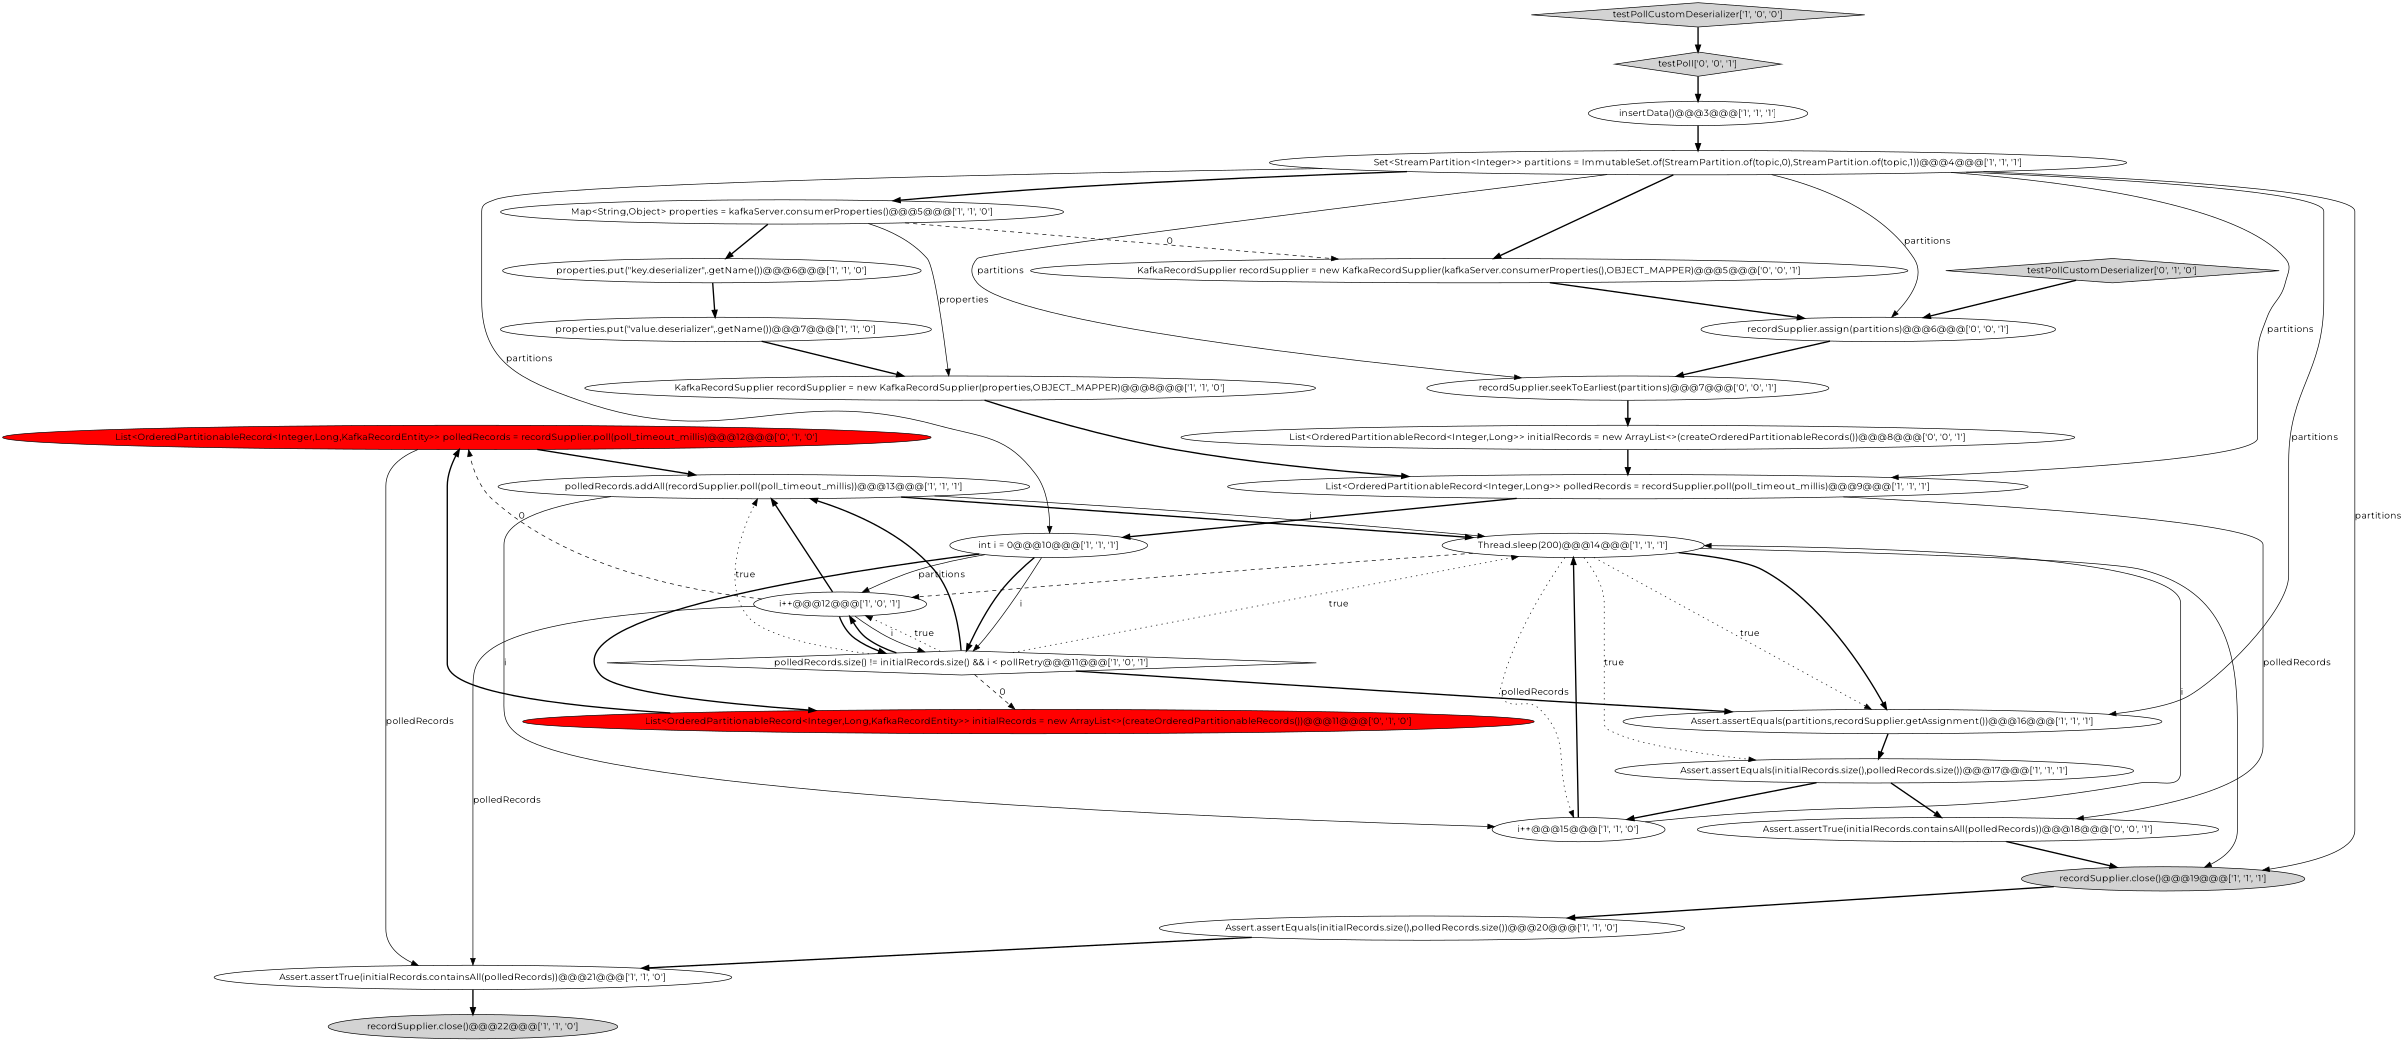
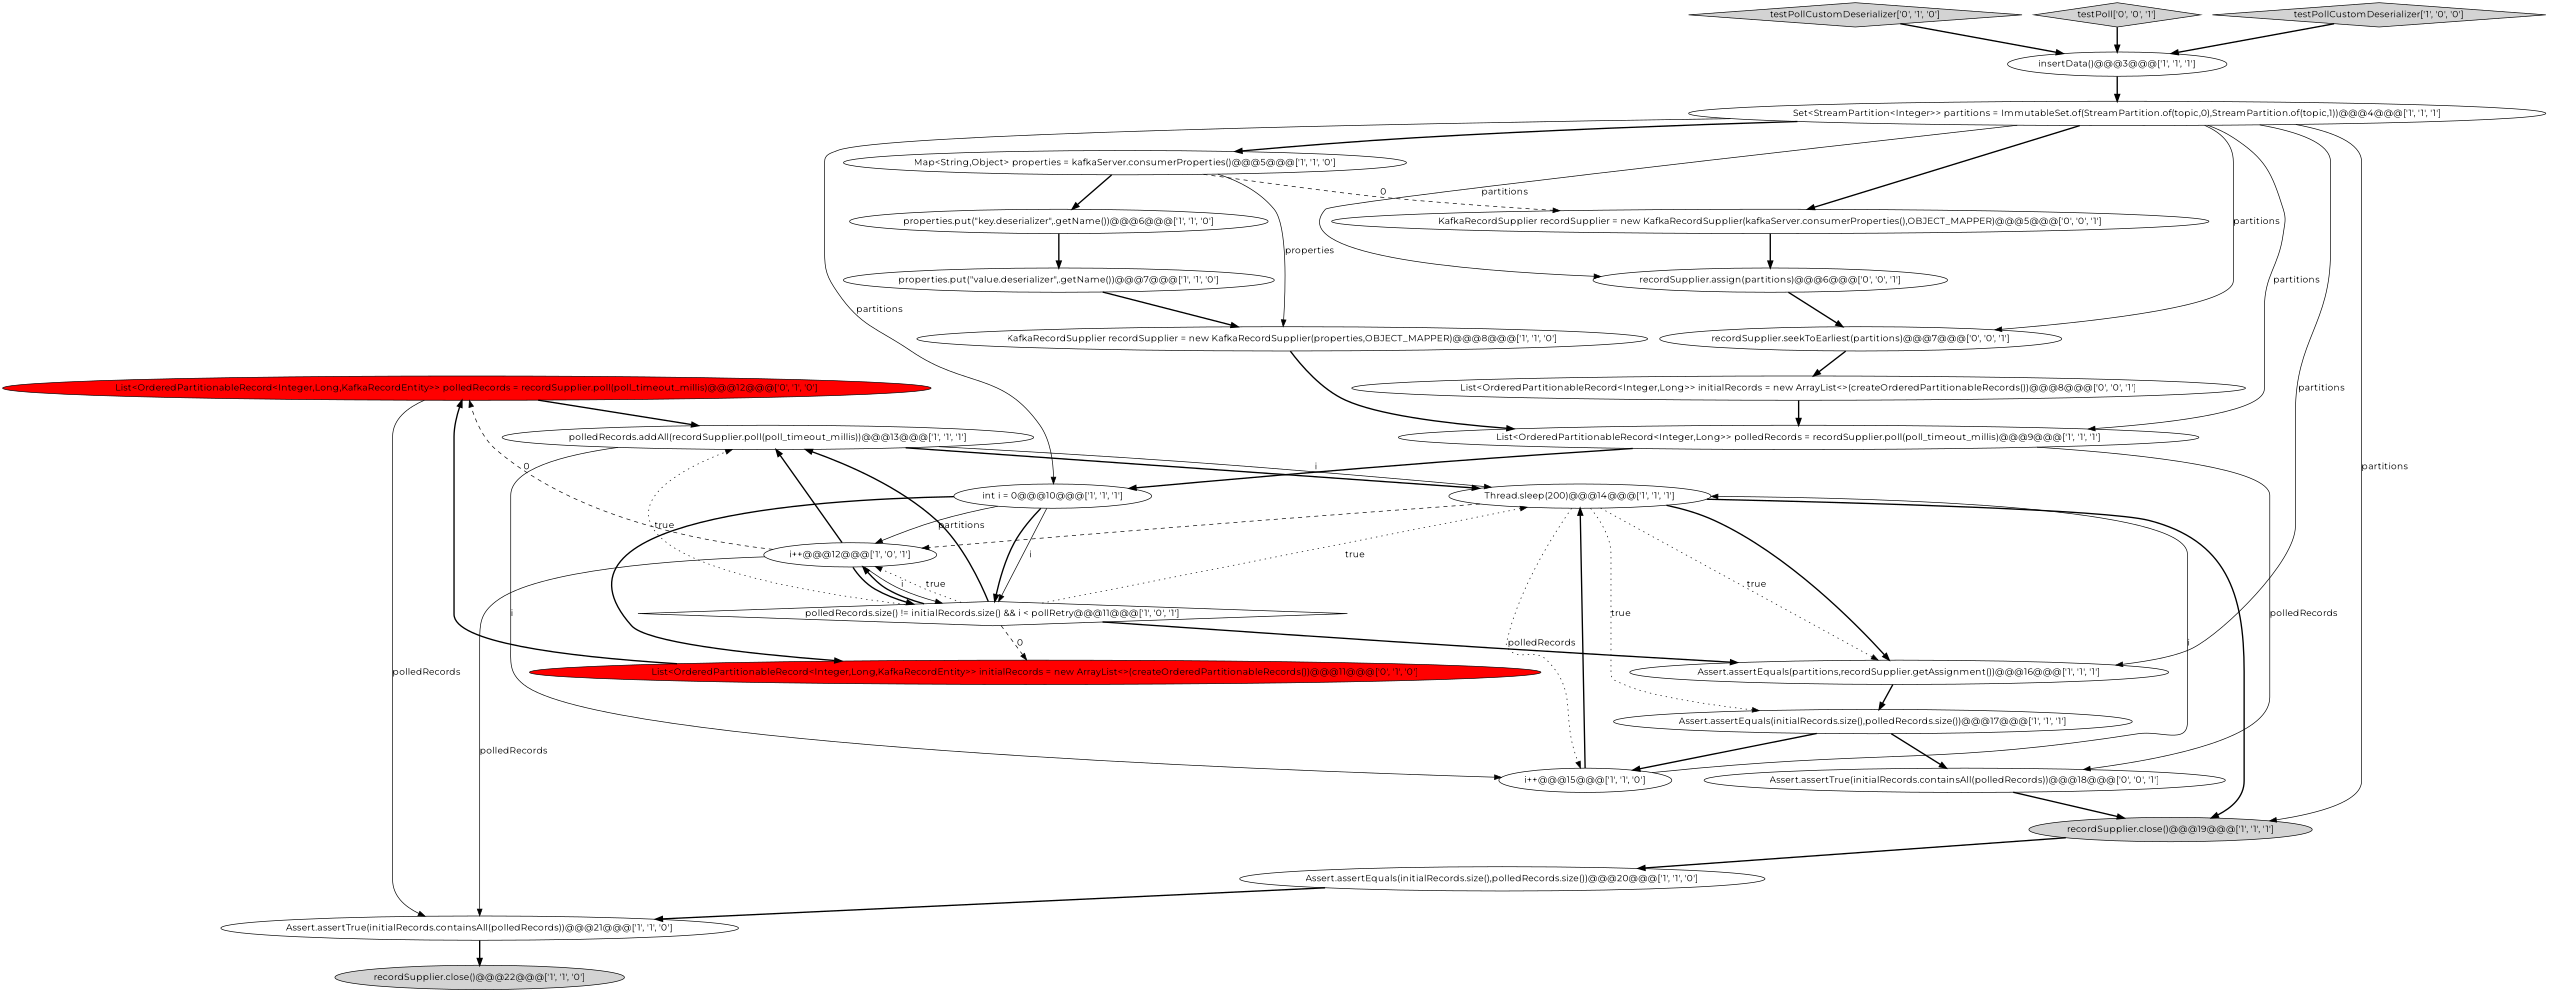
edge "testPollCustomDeserializer['1', '0', '0']" -> "testPoll['0', '0', '1']": now "testPollCustomDeserializer['1', '0', '0']" -> "insertData()@@@3@@@['1', '1', '1']"
edge "testPollCustomDeserializer['0', '1', '0']" -> "recordSupplier.assign(partitions)@@@6@@@['0', '0', '1']": now "testPollCustomDeserializer['0', '1', '0']" -> "insertData()@@@3@@@['1', '1', '1']"
edge "Thread.sleep(200)@@@14@@@['1', '1', '1']" -> "recordSupplier.close()@@@19@@@['1', '1', '1']": style solid -> bold
